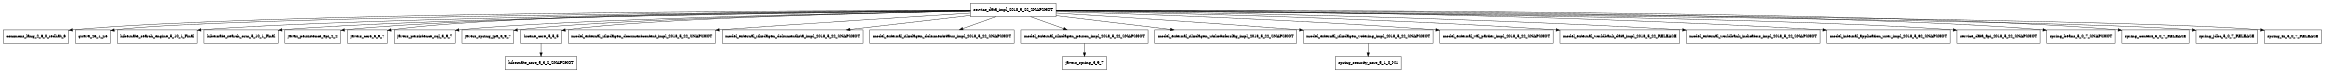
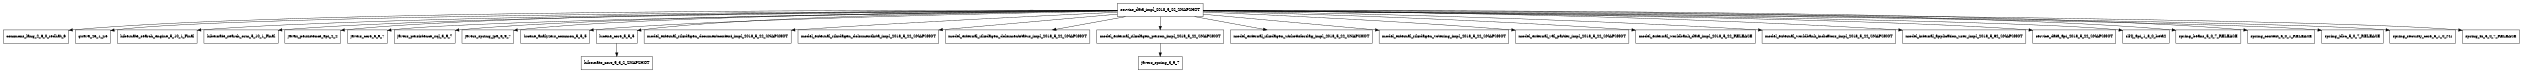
node "lucene_analyzers_common_5_5_5": added
node "spring_beans_5_0_7_SNAPSHOT": label "spring_beans_5_0_7_SNAPSHOT" -> "spring_beans_5_0_7_RELEASE"
node "slf4j_api_1_8_0_beta2": added
node "spring_context_5_0_7_RELEASE": label "spring_context_5_0_7_RELEASE" -> "spring_context_5_0_1_RELEASE"
edge "model_external_riksdagen_votering_impl_2018_5_22_SNAPSHOT" -> "spring_security_core_5_1_0_M1": now "service_data_impl_2018_5_22_SNAPSHOT" -> "spring_security_core_5_1_0_M1"
